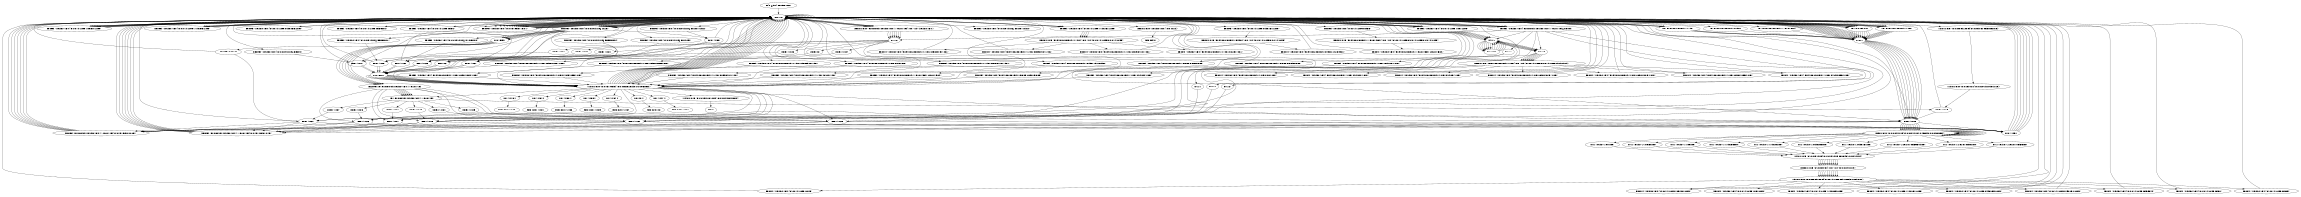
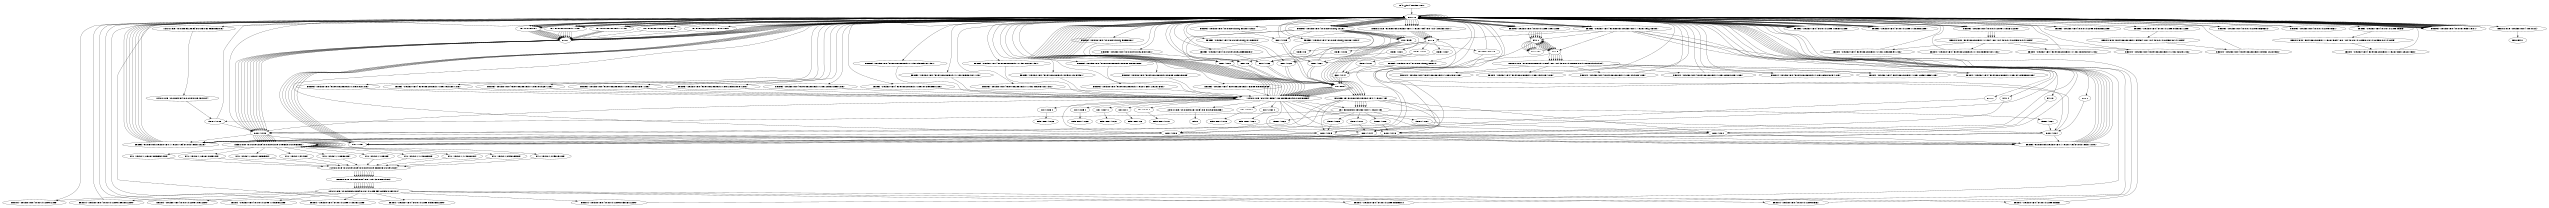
edge "push 0" -> "store.i $r127": now "store.i $r129" -> "store.i $r127"
edge "push 6" -> "load.i $r137": now "fieldget <LightRaysGUI: java.lang.String[] RainbowSatin2>" -> "load.i $r137"
